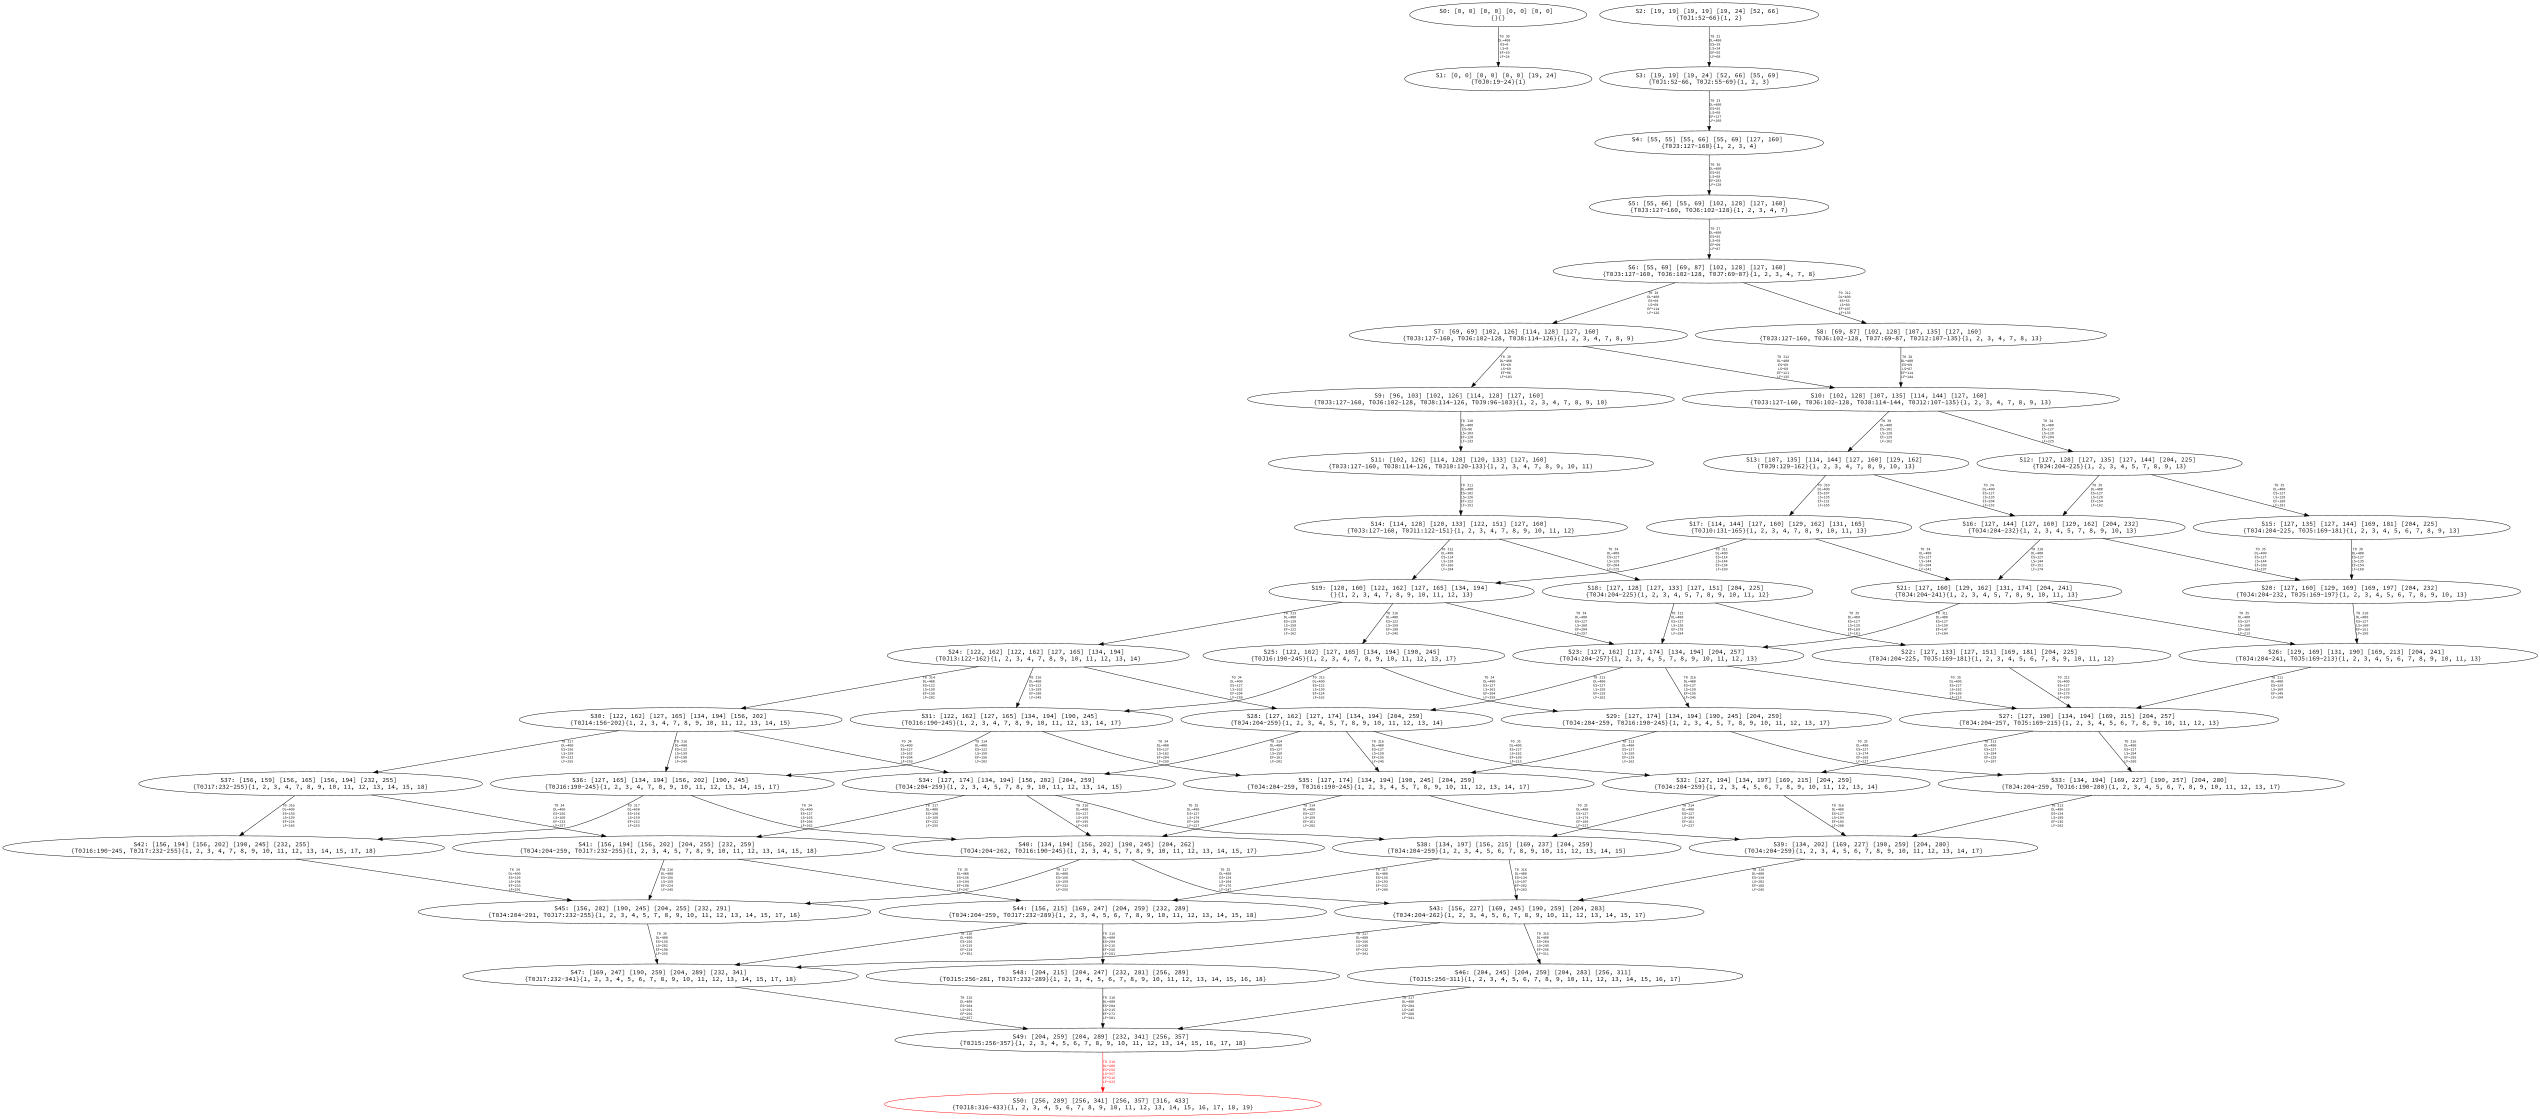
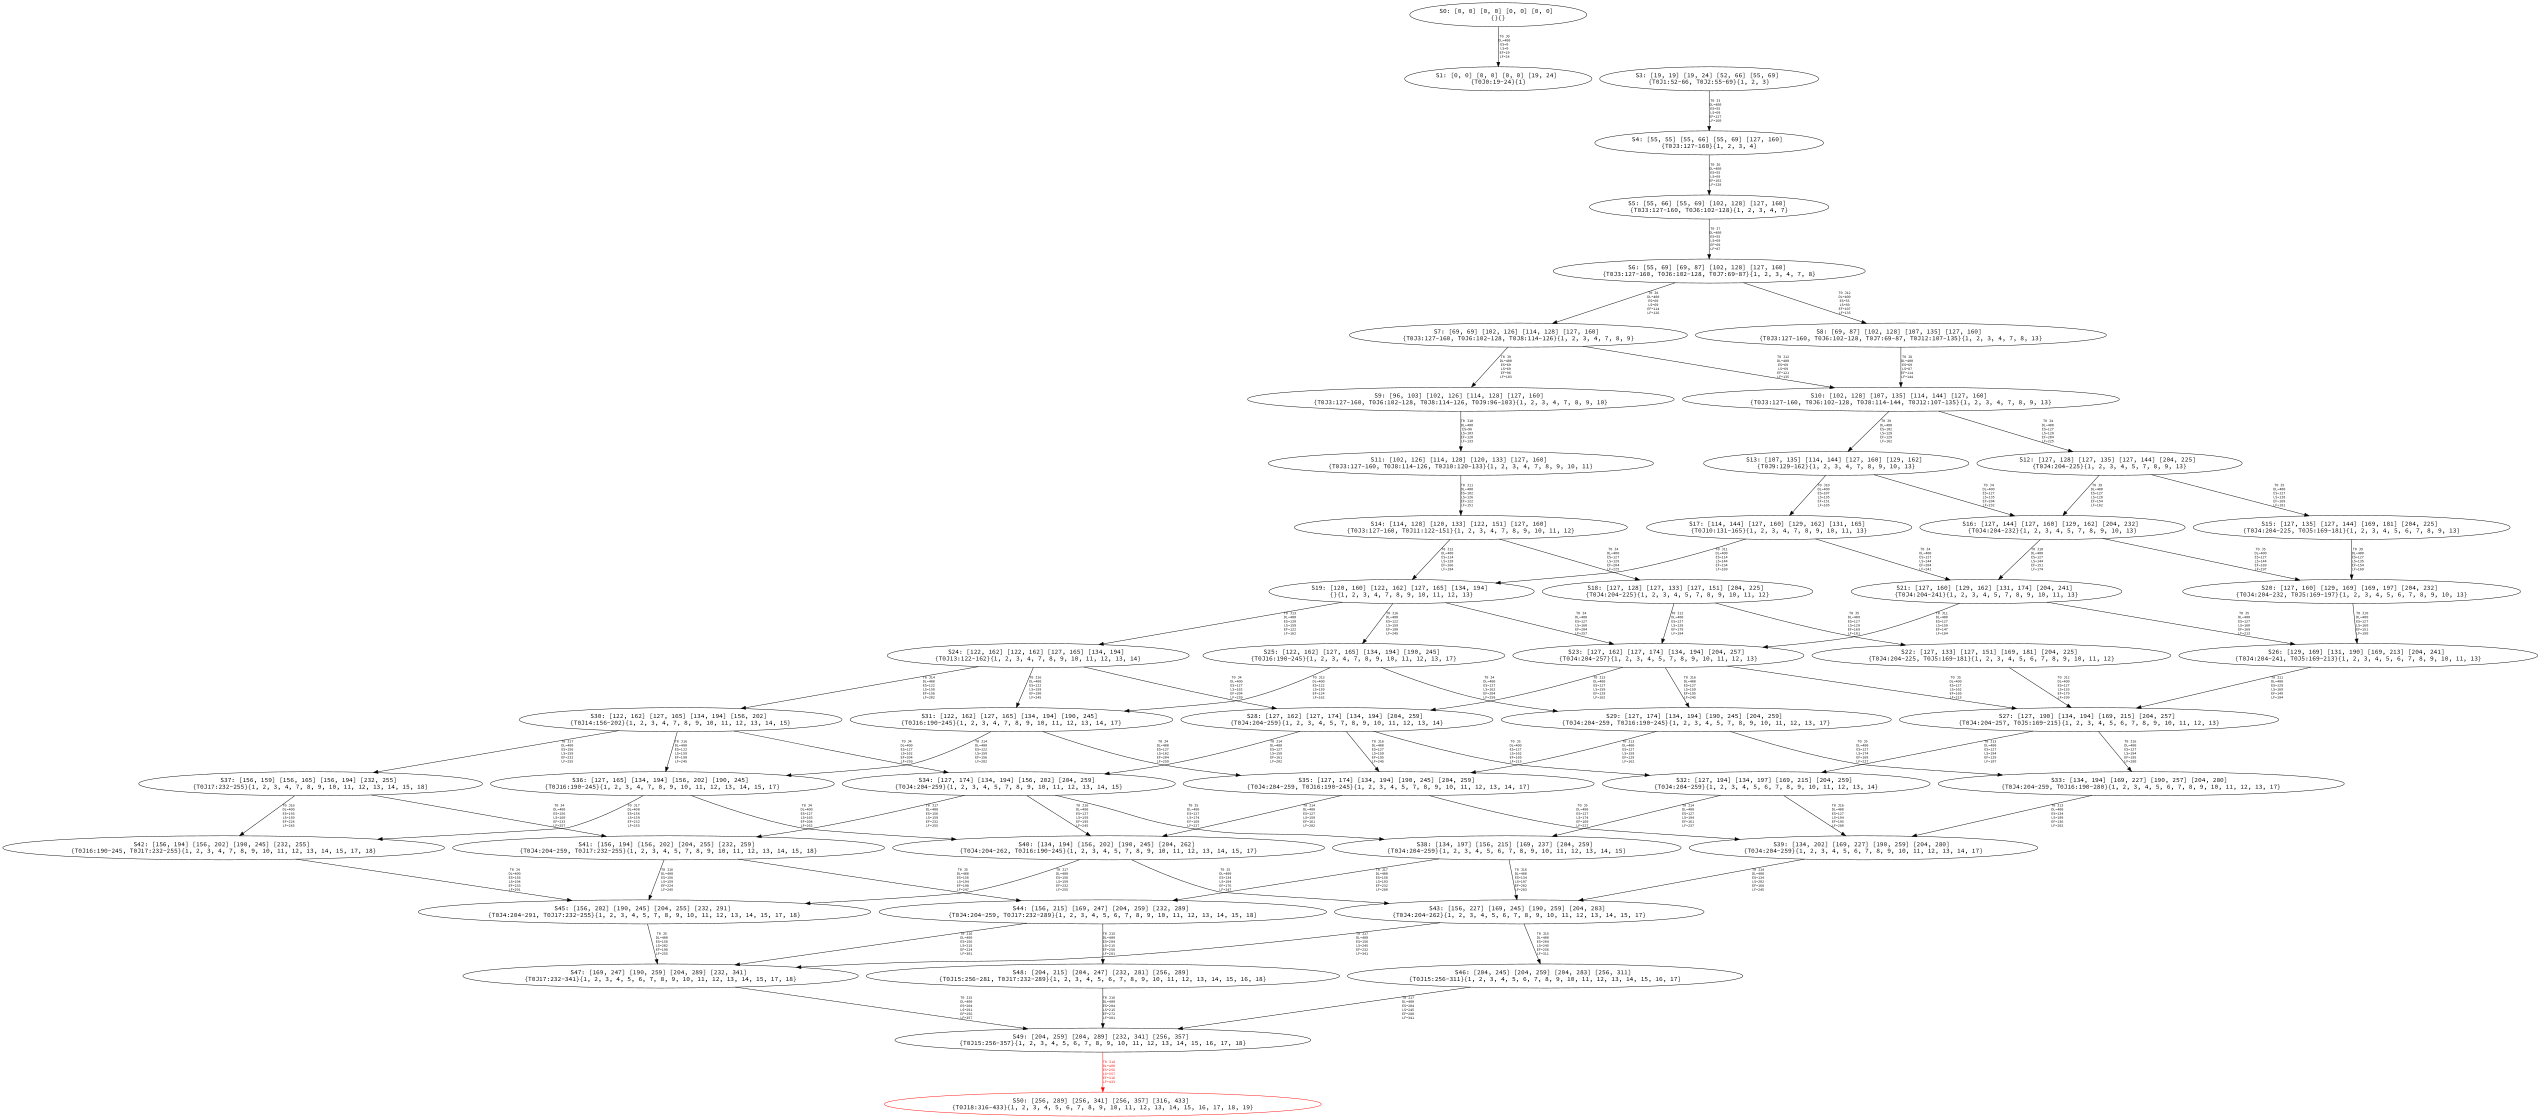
node "S2: [19, 19] [19, 19] [19, 24] [52, 66] {T0J1:52-66}{1, 2}": removed
